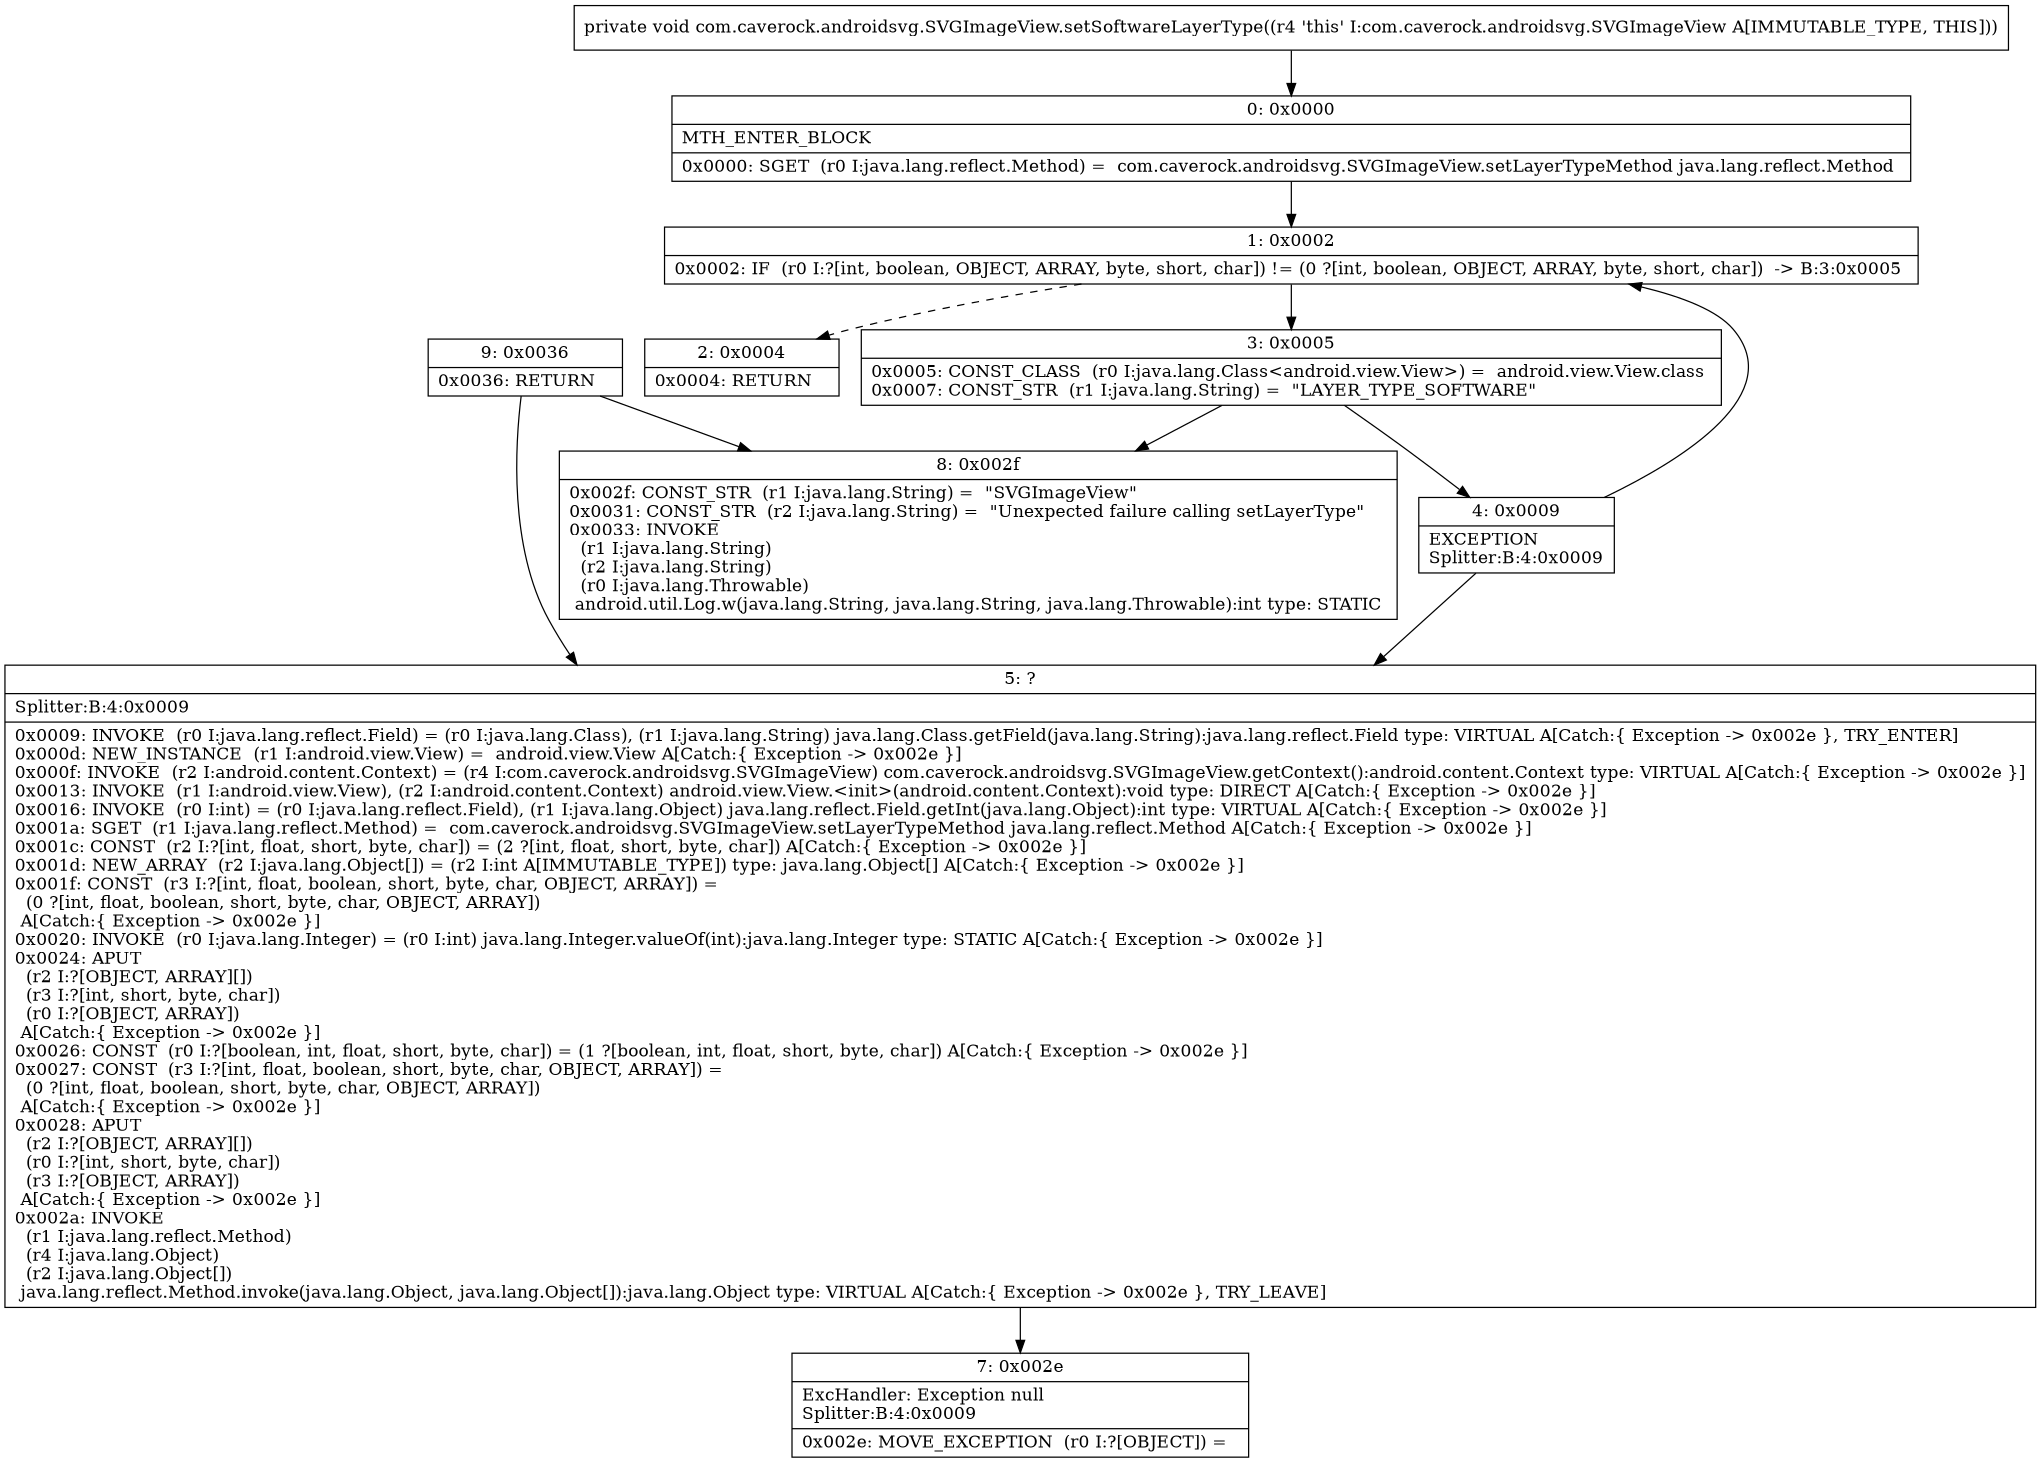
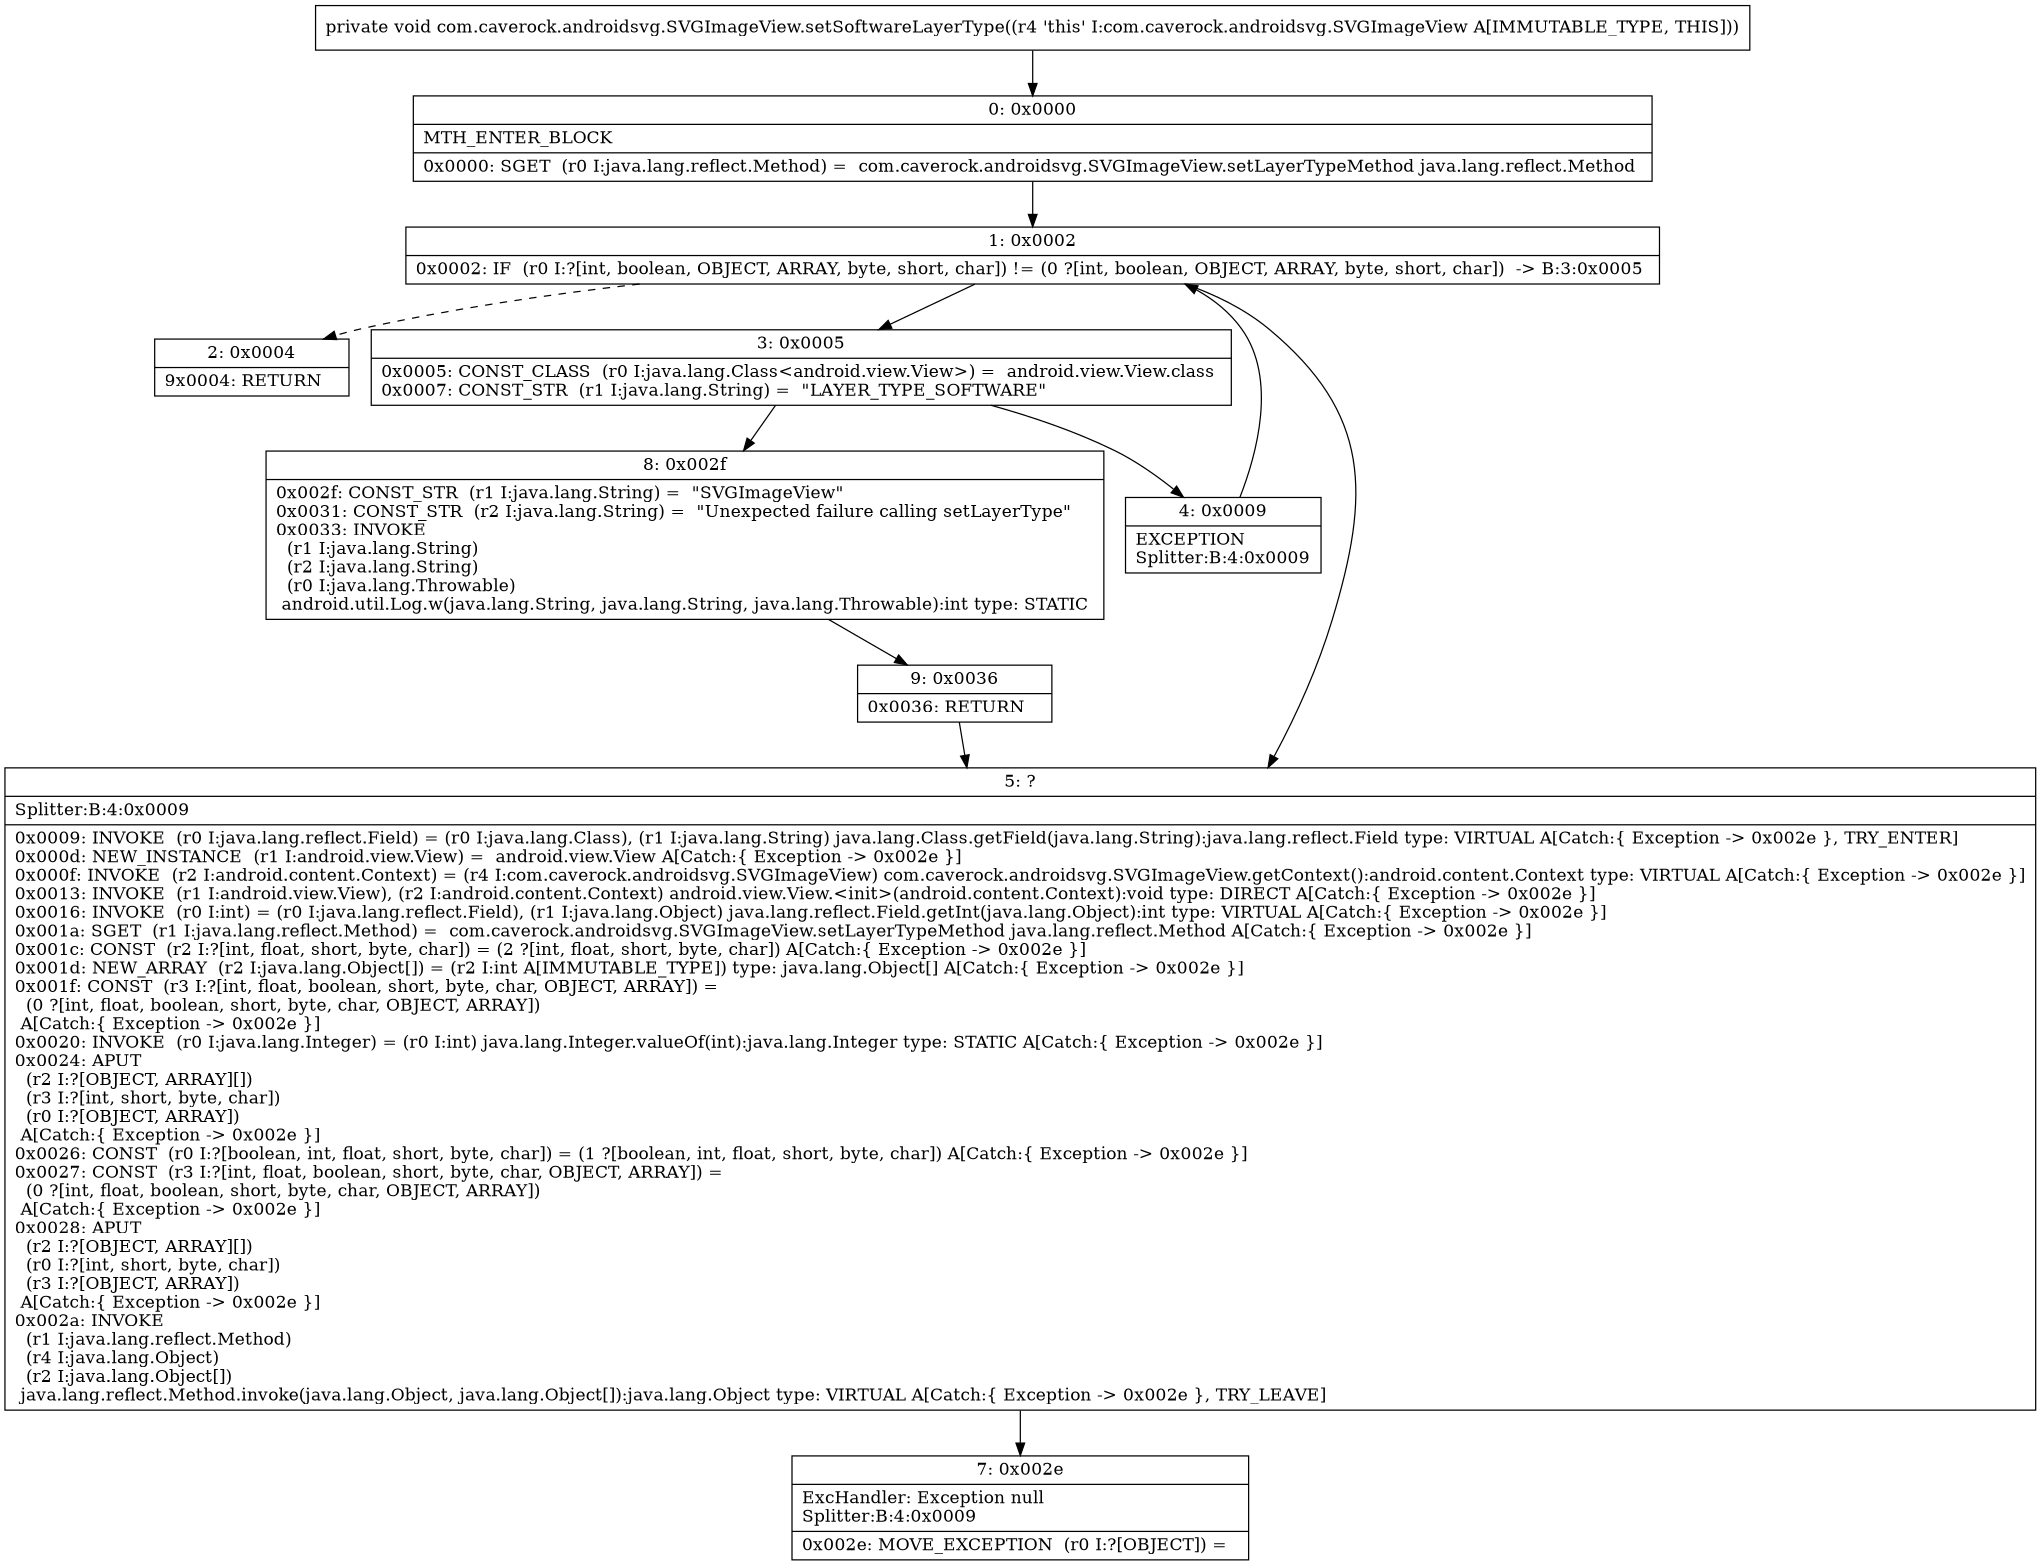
node "2: 0x0004": text "0x0004: RETURN" -> "9x0004: RETURN"
edge "9: 0x0036" -> "8: 0x002f": reversed
edge "4: 0x0009" -> "5: ?": now "1: 0x0002" -> "5: ?"
